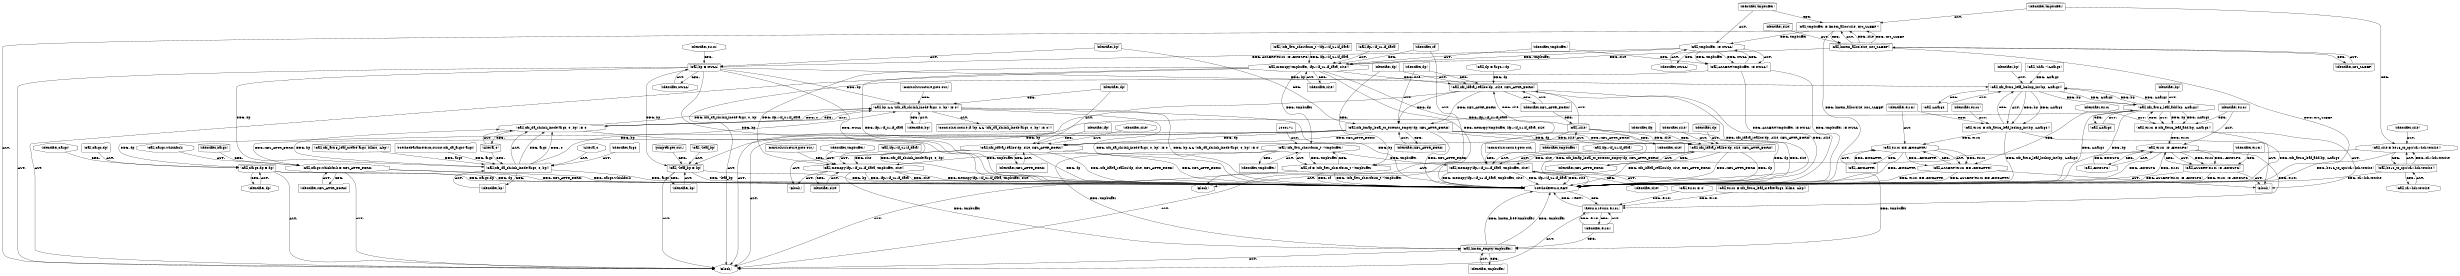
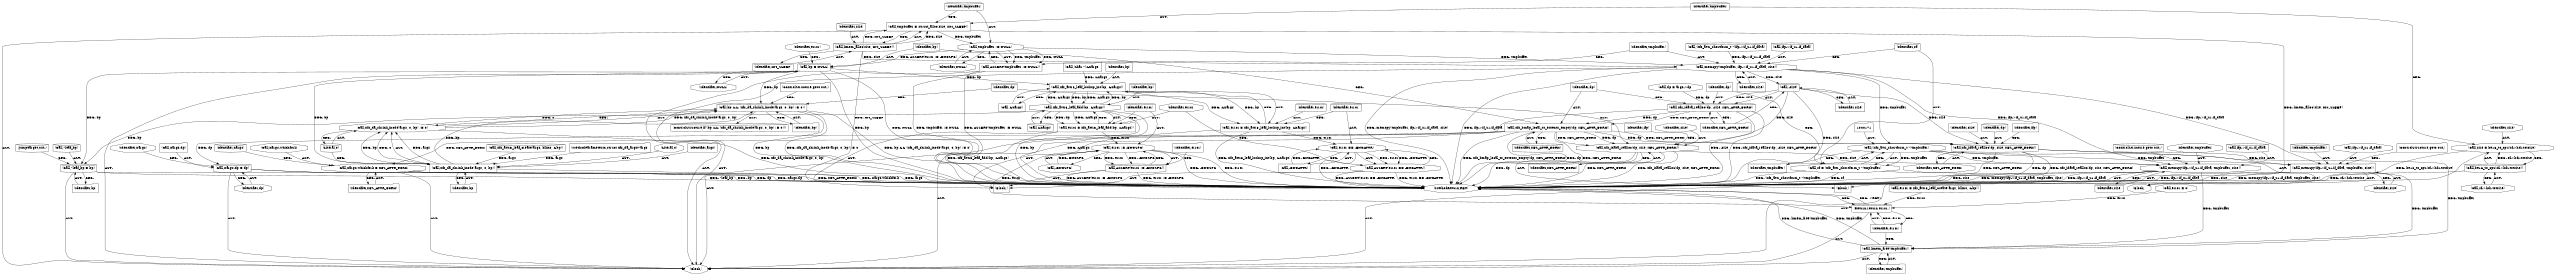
node "(Call,tmpbuffer = kmem_alloc(size, KM_SLEEP))": label "(Call,tmpbuffer = kmem_alloc(size, KM_SLEEP))" -> "(Call,tmpbuffer = struct_alloc(size, KM_SLEEP))"
edge "(Call,memcpy(tmpbuffer, ifp->if_u1.if_data, size))" -> "(Call,xfs_idata_realloc(dp, -size, XFS_ATTR_FORK))": now "(Call,memcpy(tmpbuffer, ifp->if_u1.if_data, size))" -> "(Call,-size)"
node "(Call,kmem_empty(tmpbuffer))": label "(Call,kmem_empty(tmpbuffer))" -> "(Call,kmem_free(tmpbuffer))"
